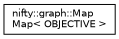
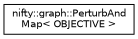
node "nifty::graph::Map Map< OBJECTIVE >": label "nifty::graph::Map Map< OBJECTIVE >" -> "nifty::graph::PerturbAnd Map< OBJECTIVE >"
